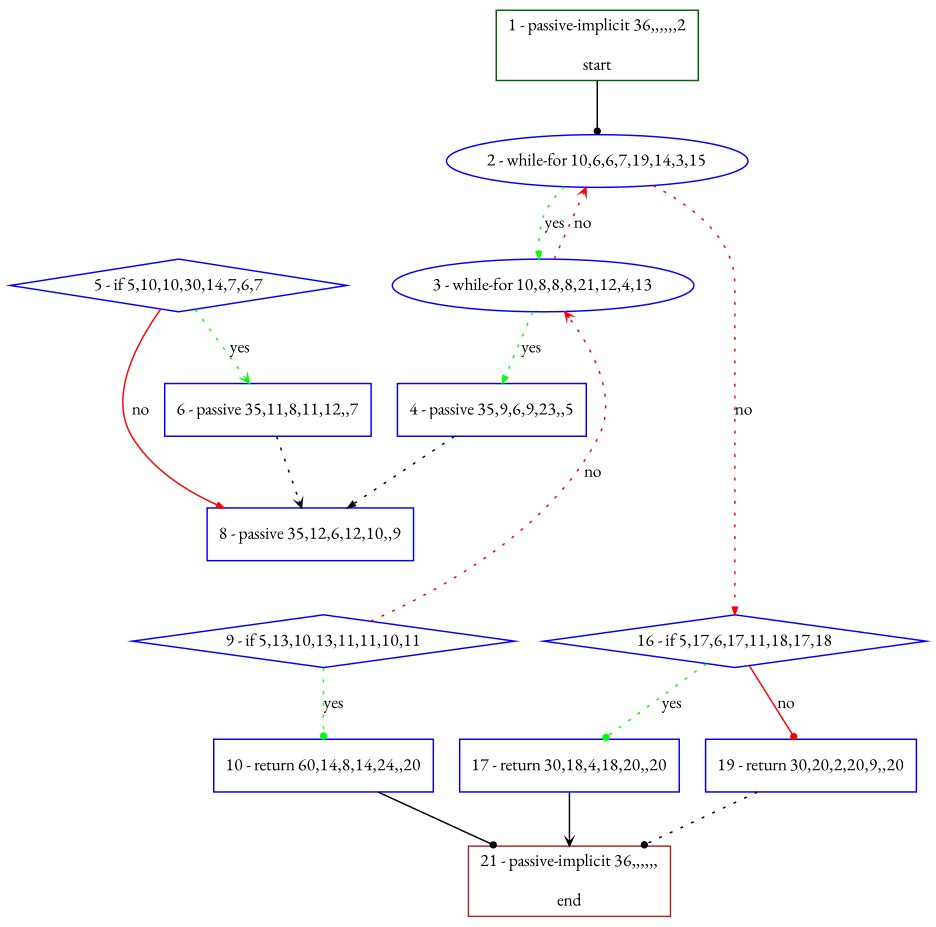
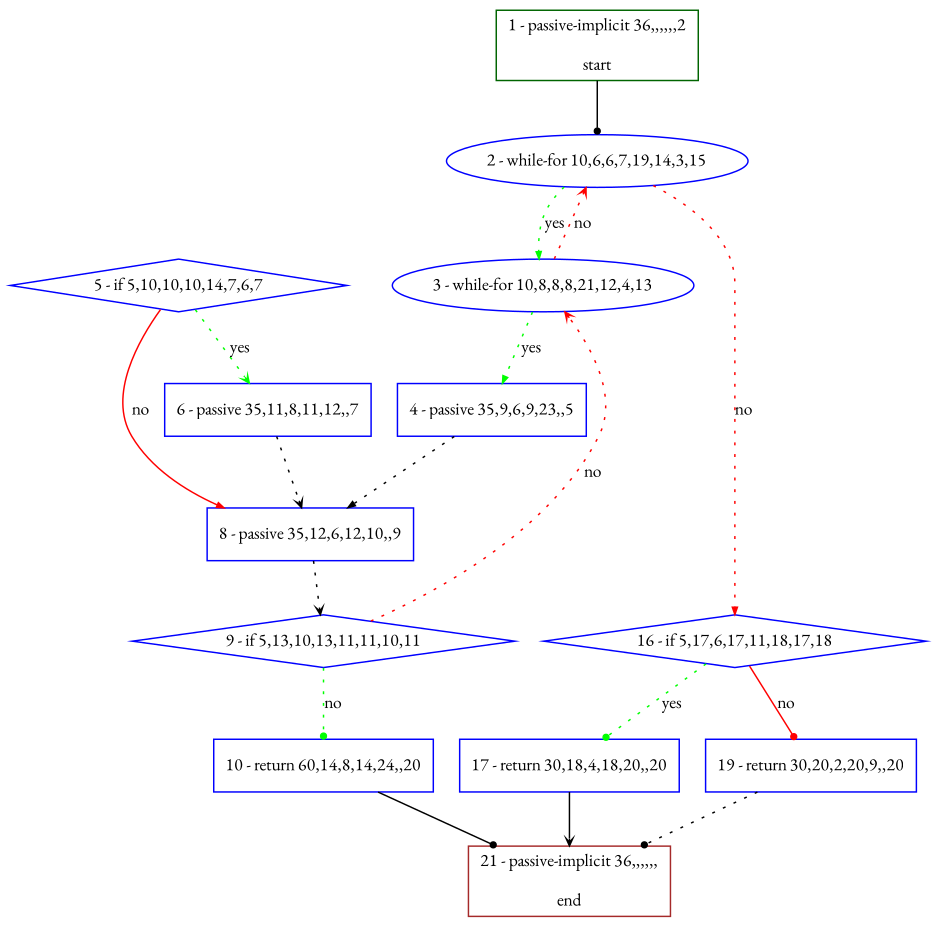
node "5 - if 5,10,10,30,14,7,6,7": label "5 - if 5,10,10,30,14,7,6,7" -> "5 - if 5,10,10,10,14,7,6,7"
edge "8 - passive 35,12,6,12,10,,9" -> "9 - if 5,13,10,13,11,11,10,11": added
edge "9 - if 5,13,10,13,11,11,10,11" -> "10 - return 60,14,8,14,24,,20": label "yes" -> "no"
